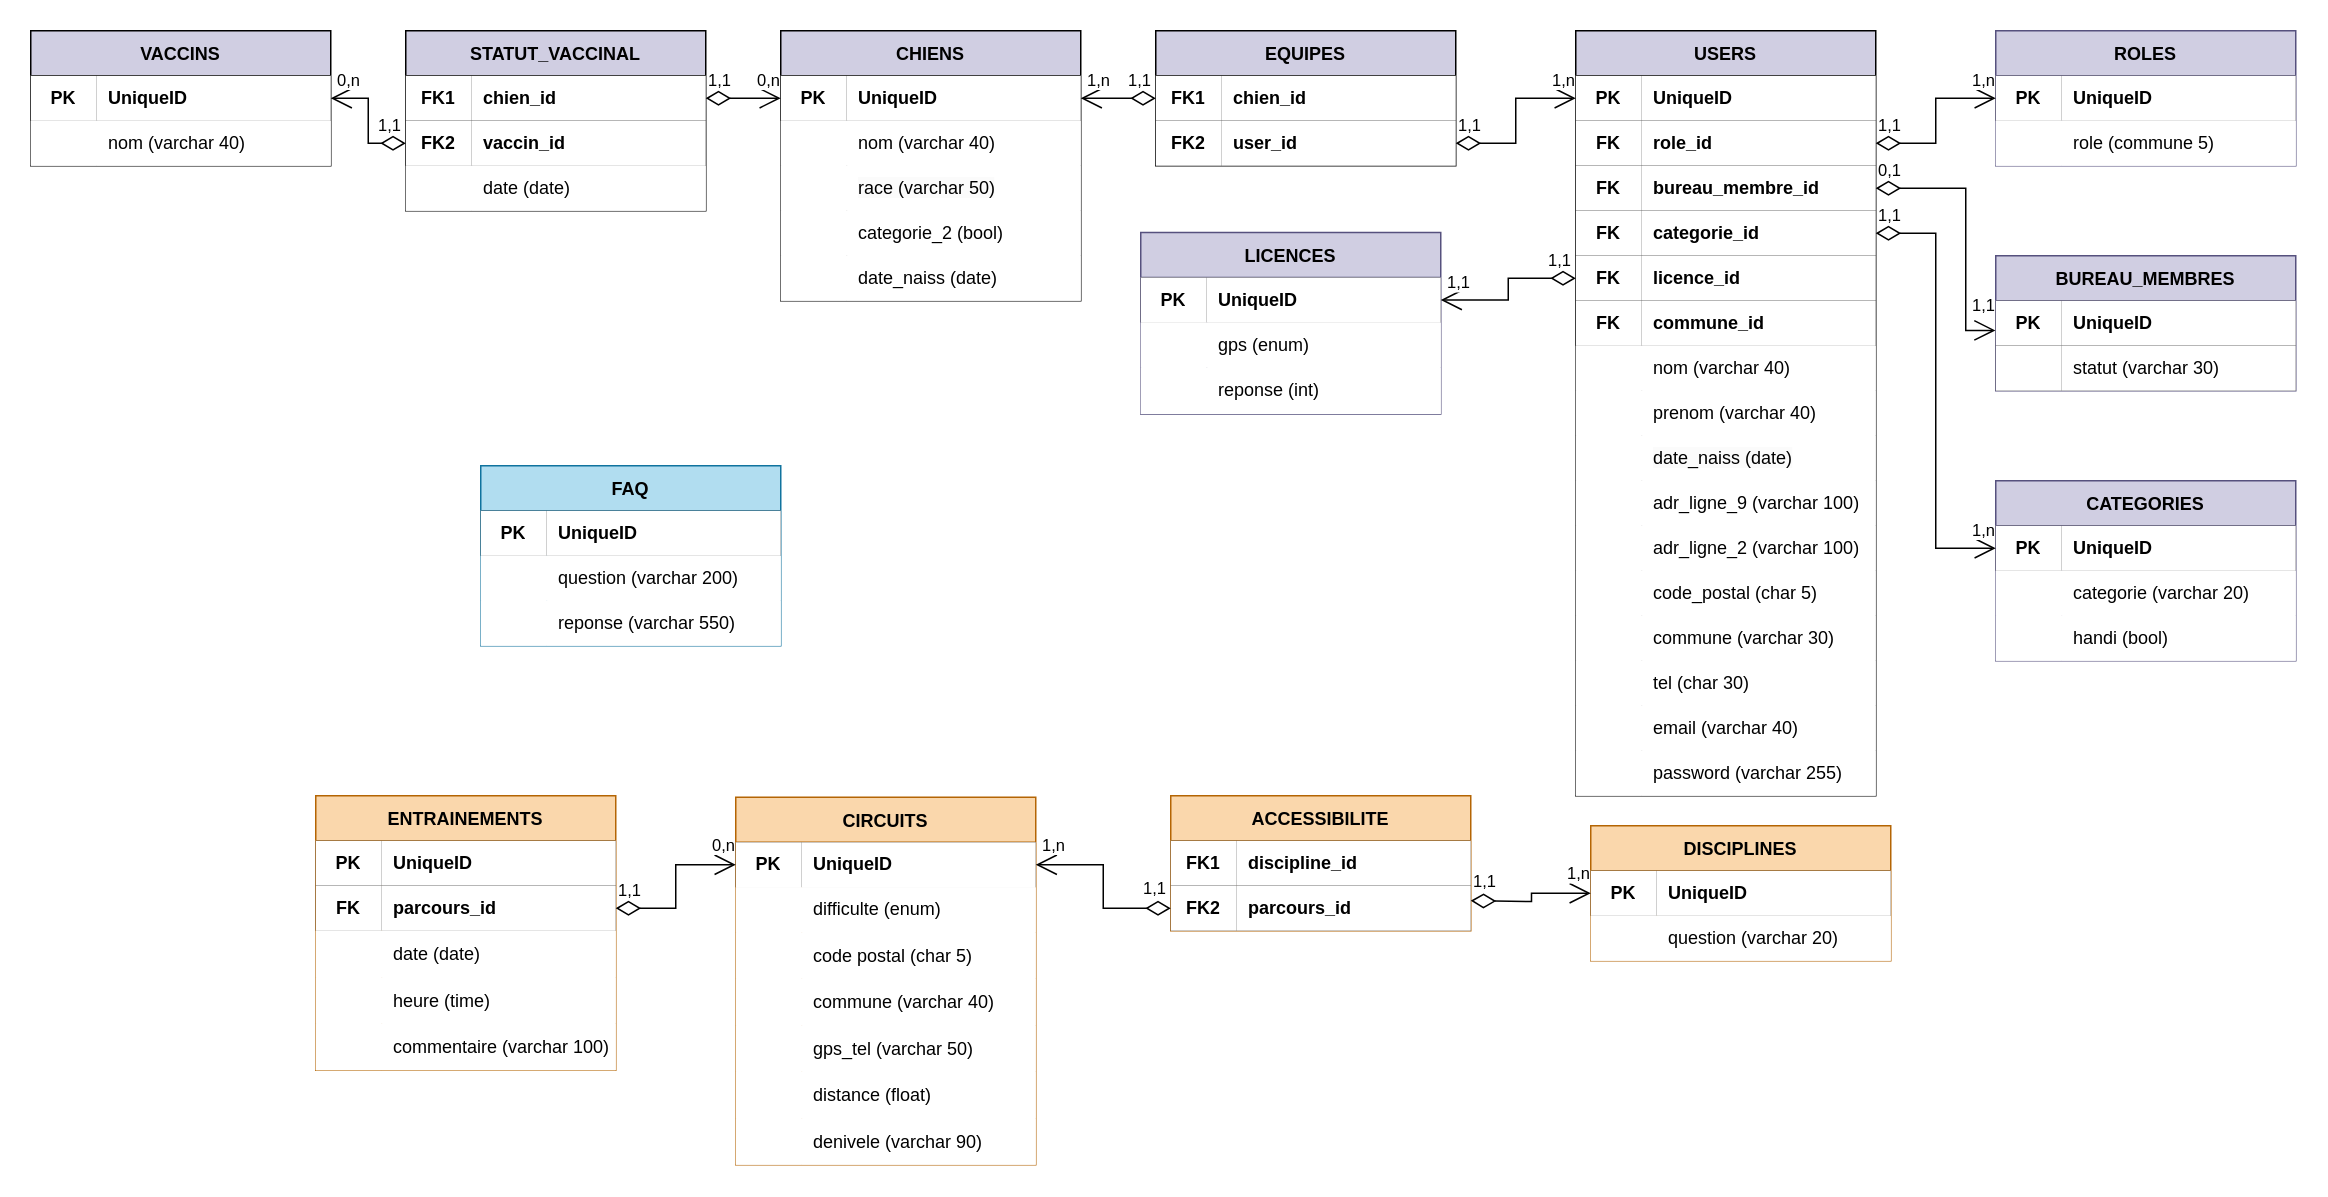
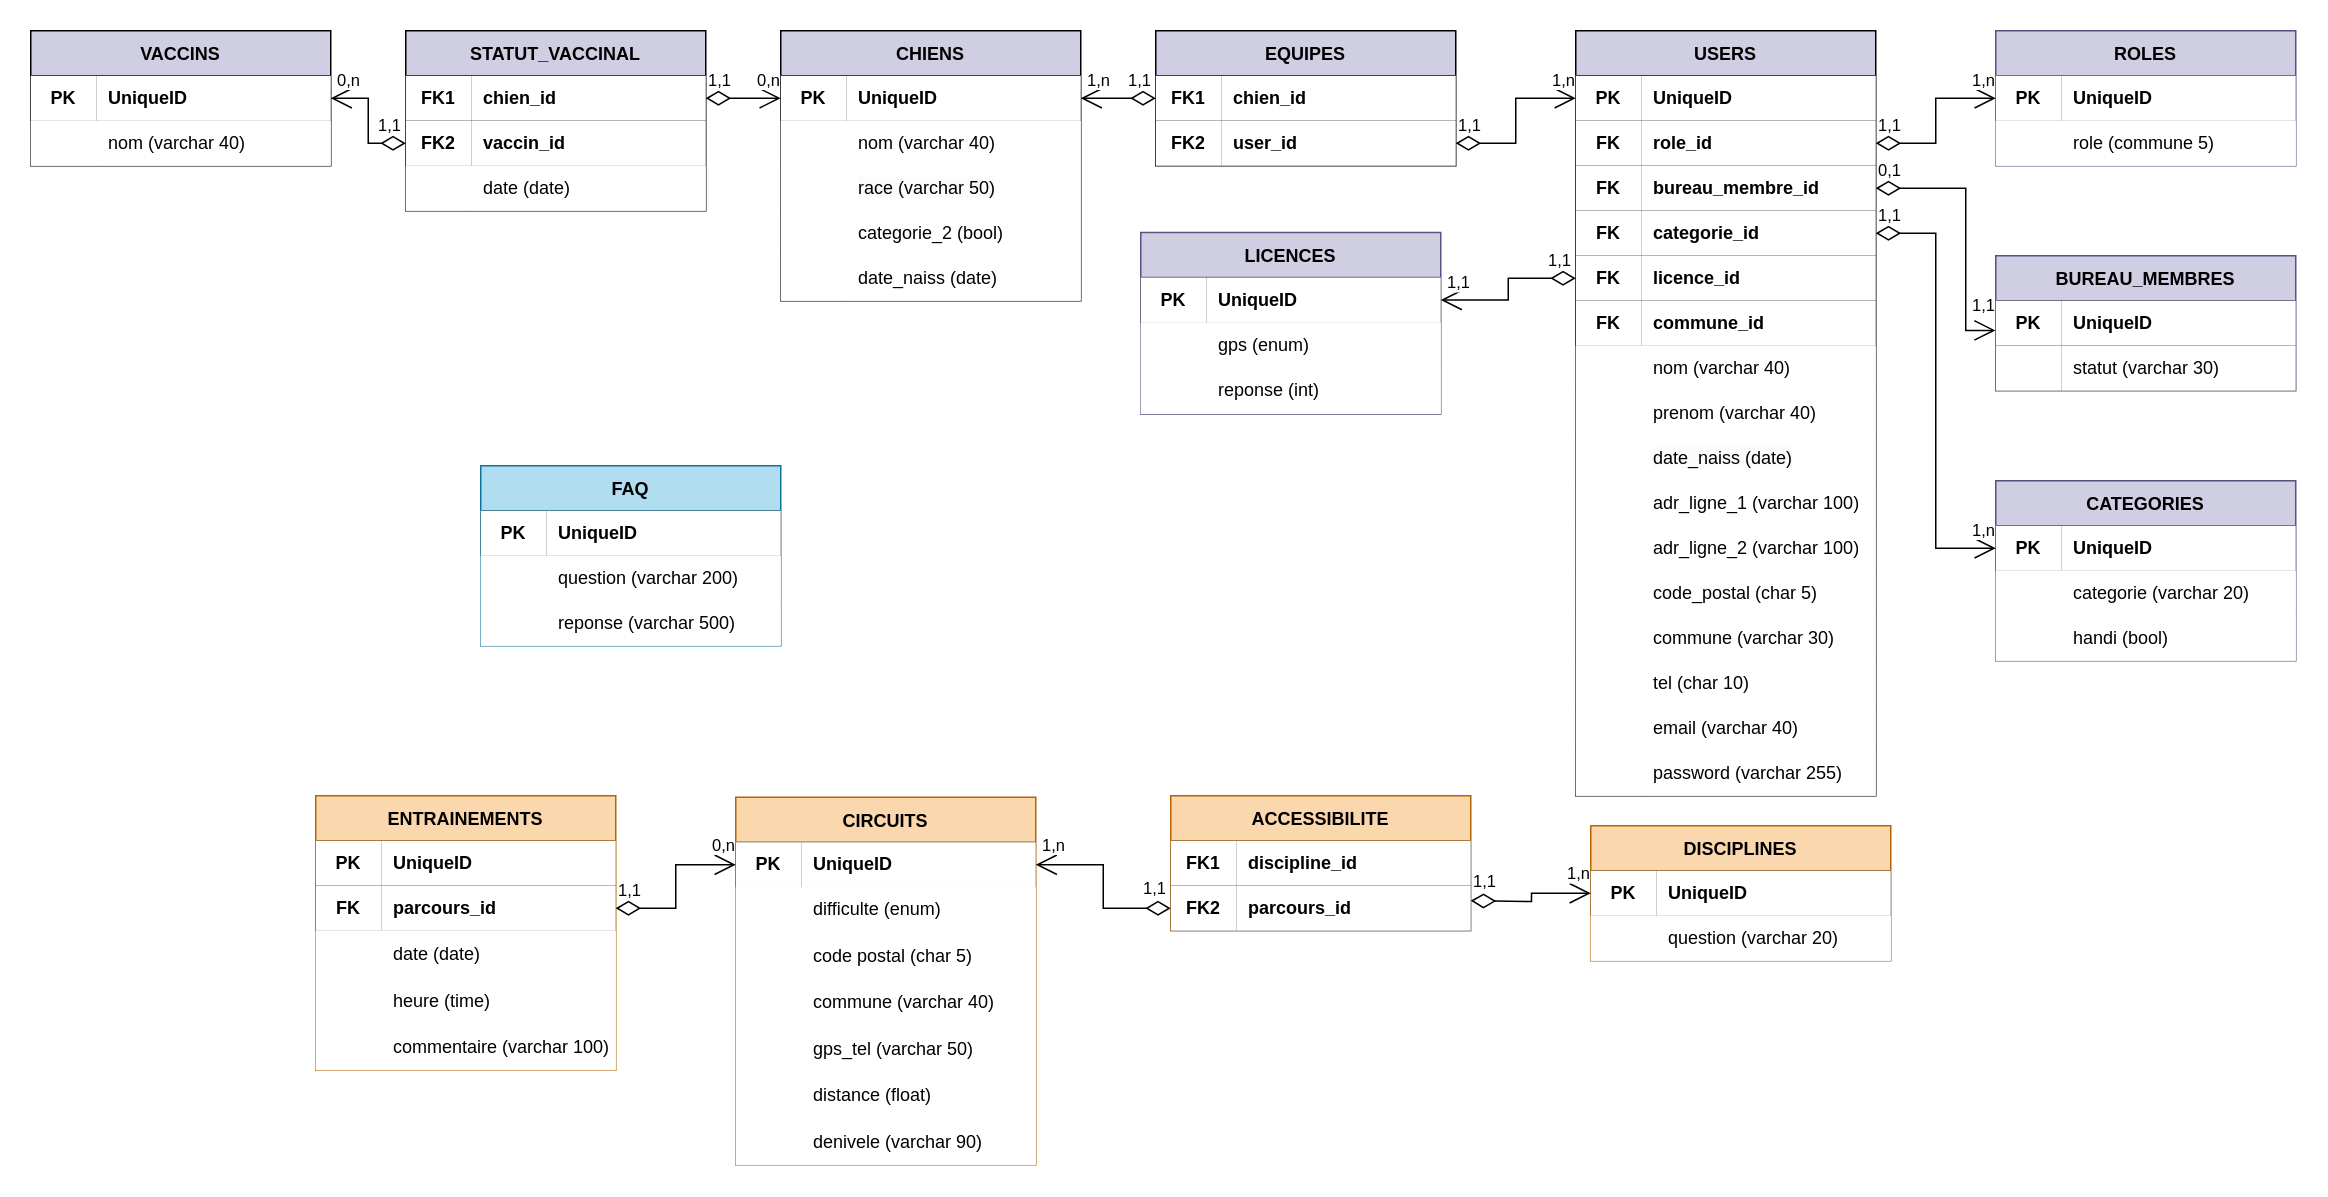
node "adr_ligne_9 (varchar 100)": label "adr_ligne_9 (varchar 100)" -> "adr_ligne_1 (varchar 100)"
node "reponse (varchar 550)": label "reponse (varchar 550)" -> "reponse (varchar 500)"
node "tel (char 30)": label "tel (char 30)" -> "tel (char 10)"
